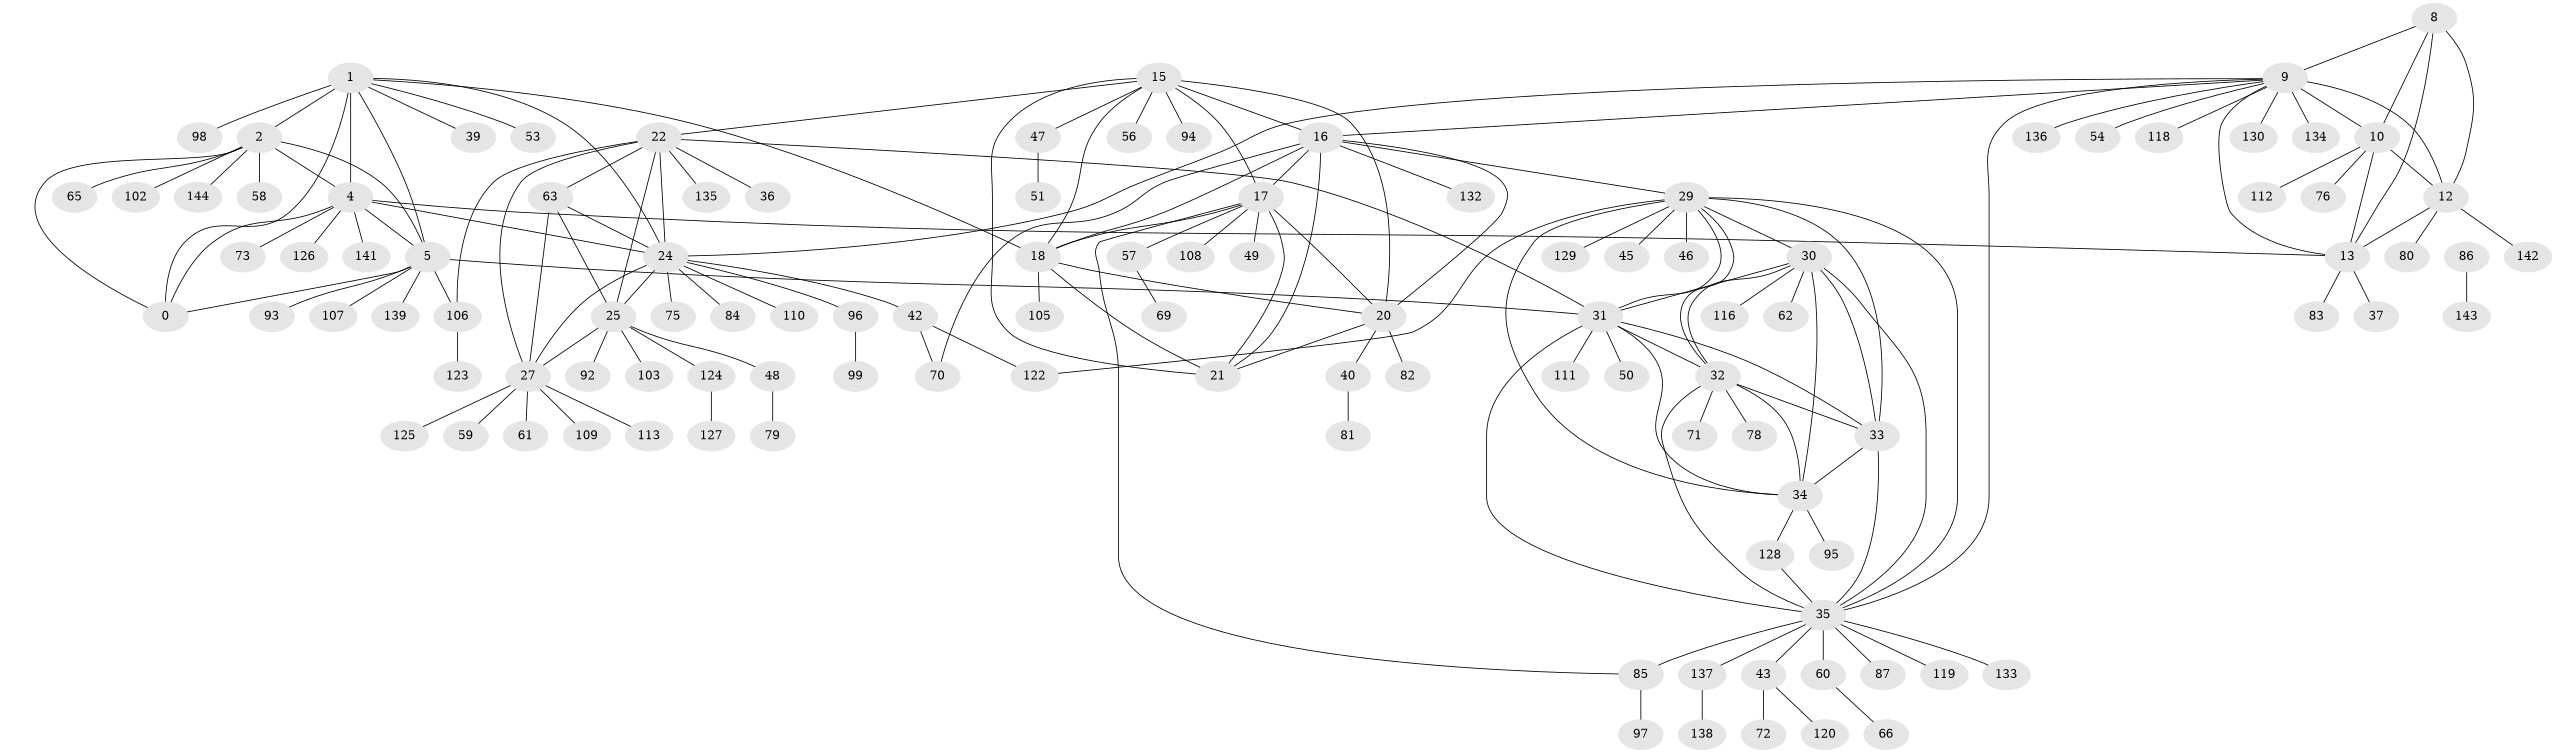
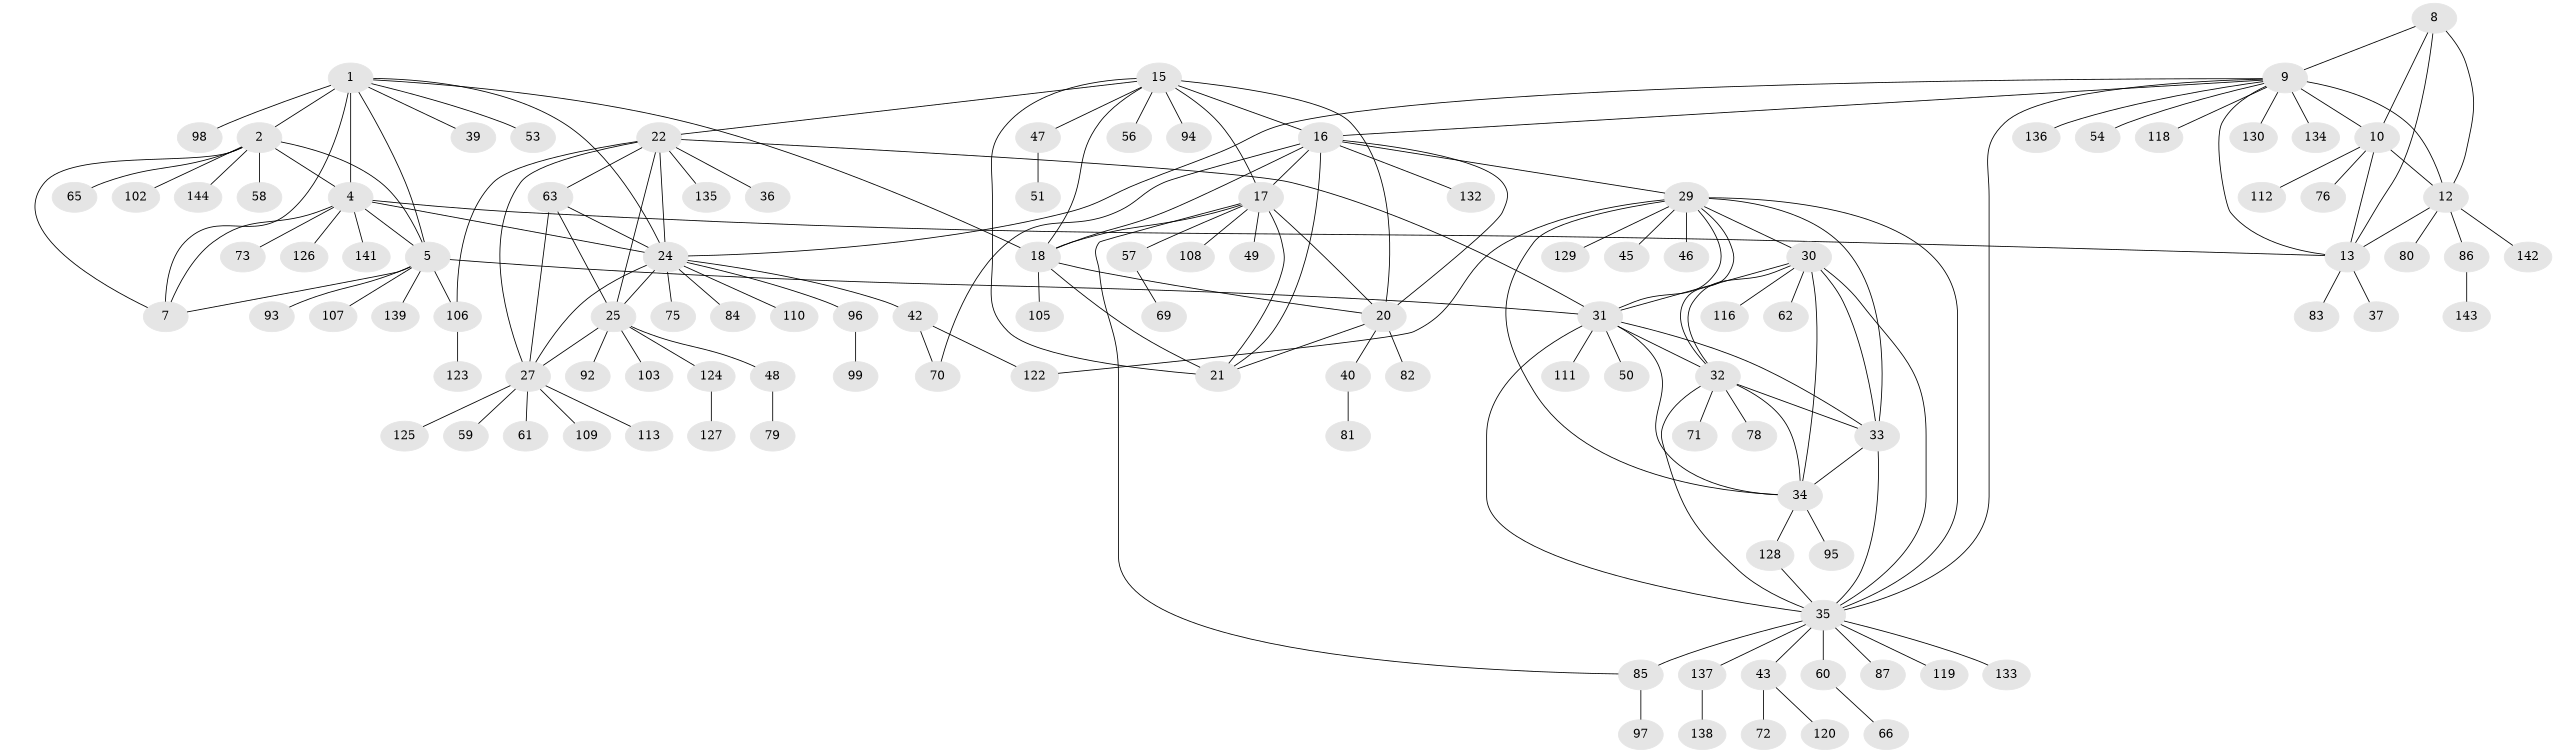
edge "12" -- "86": added
node "0": label "0" -> "7"
